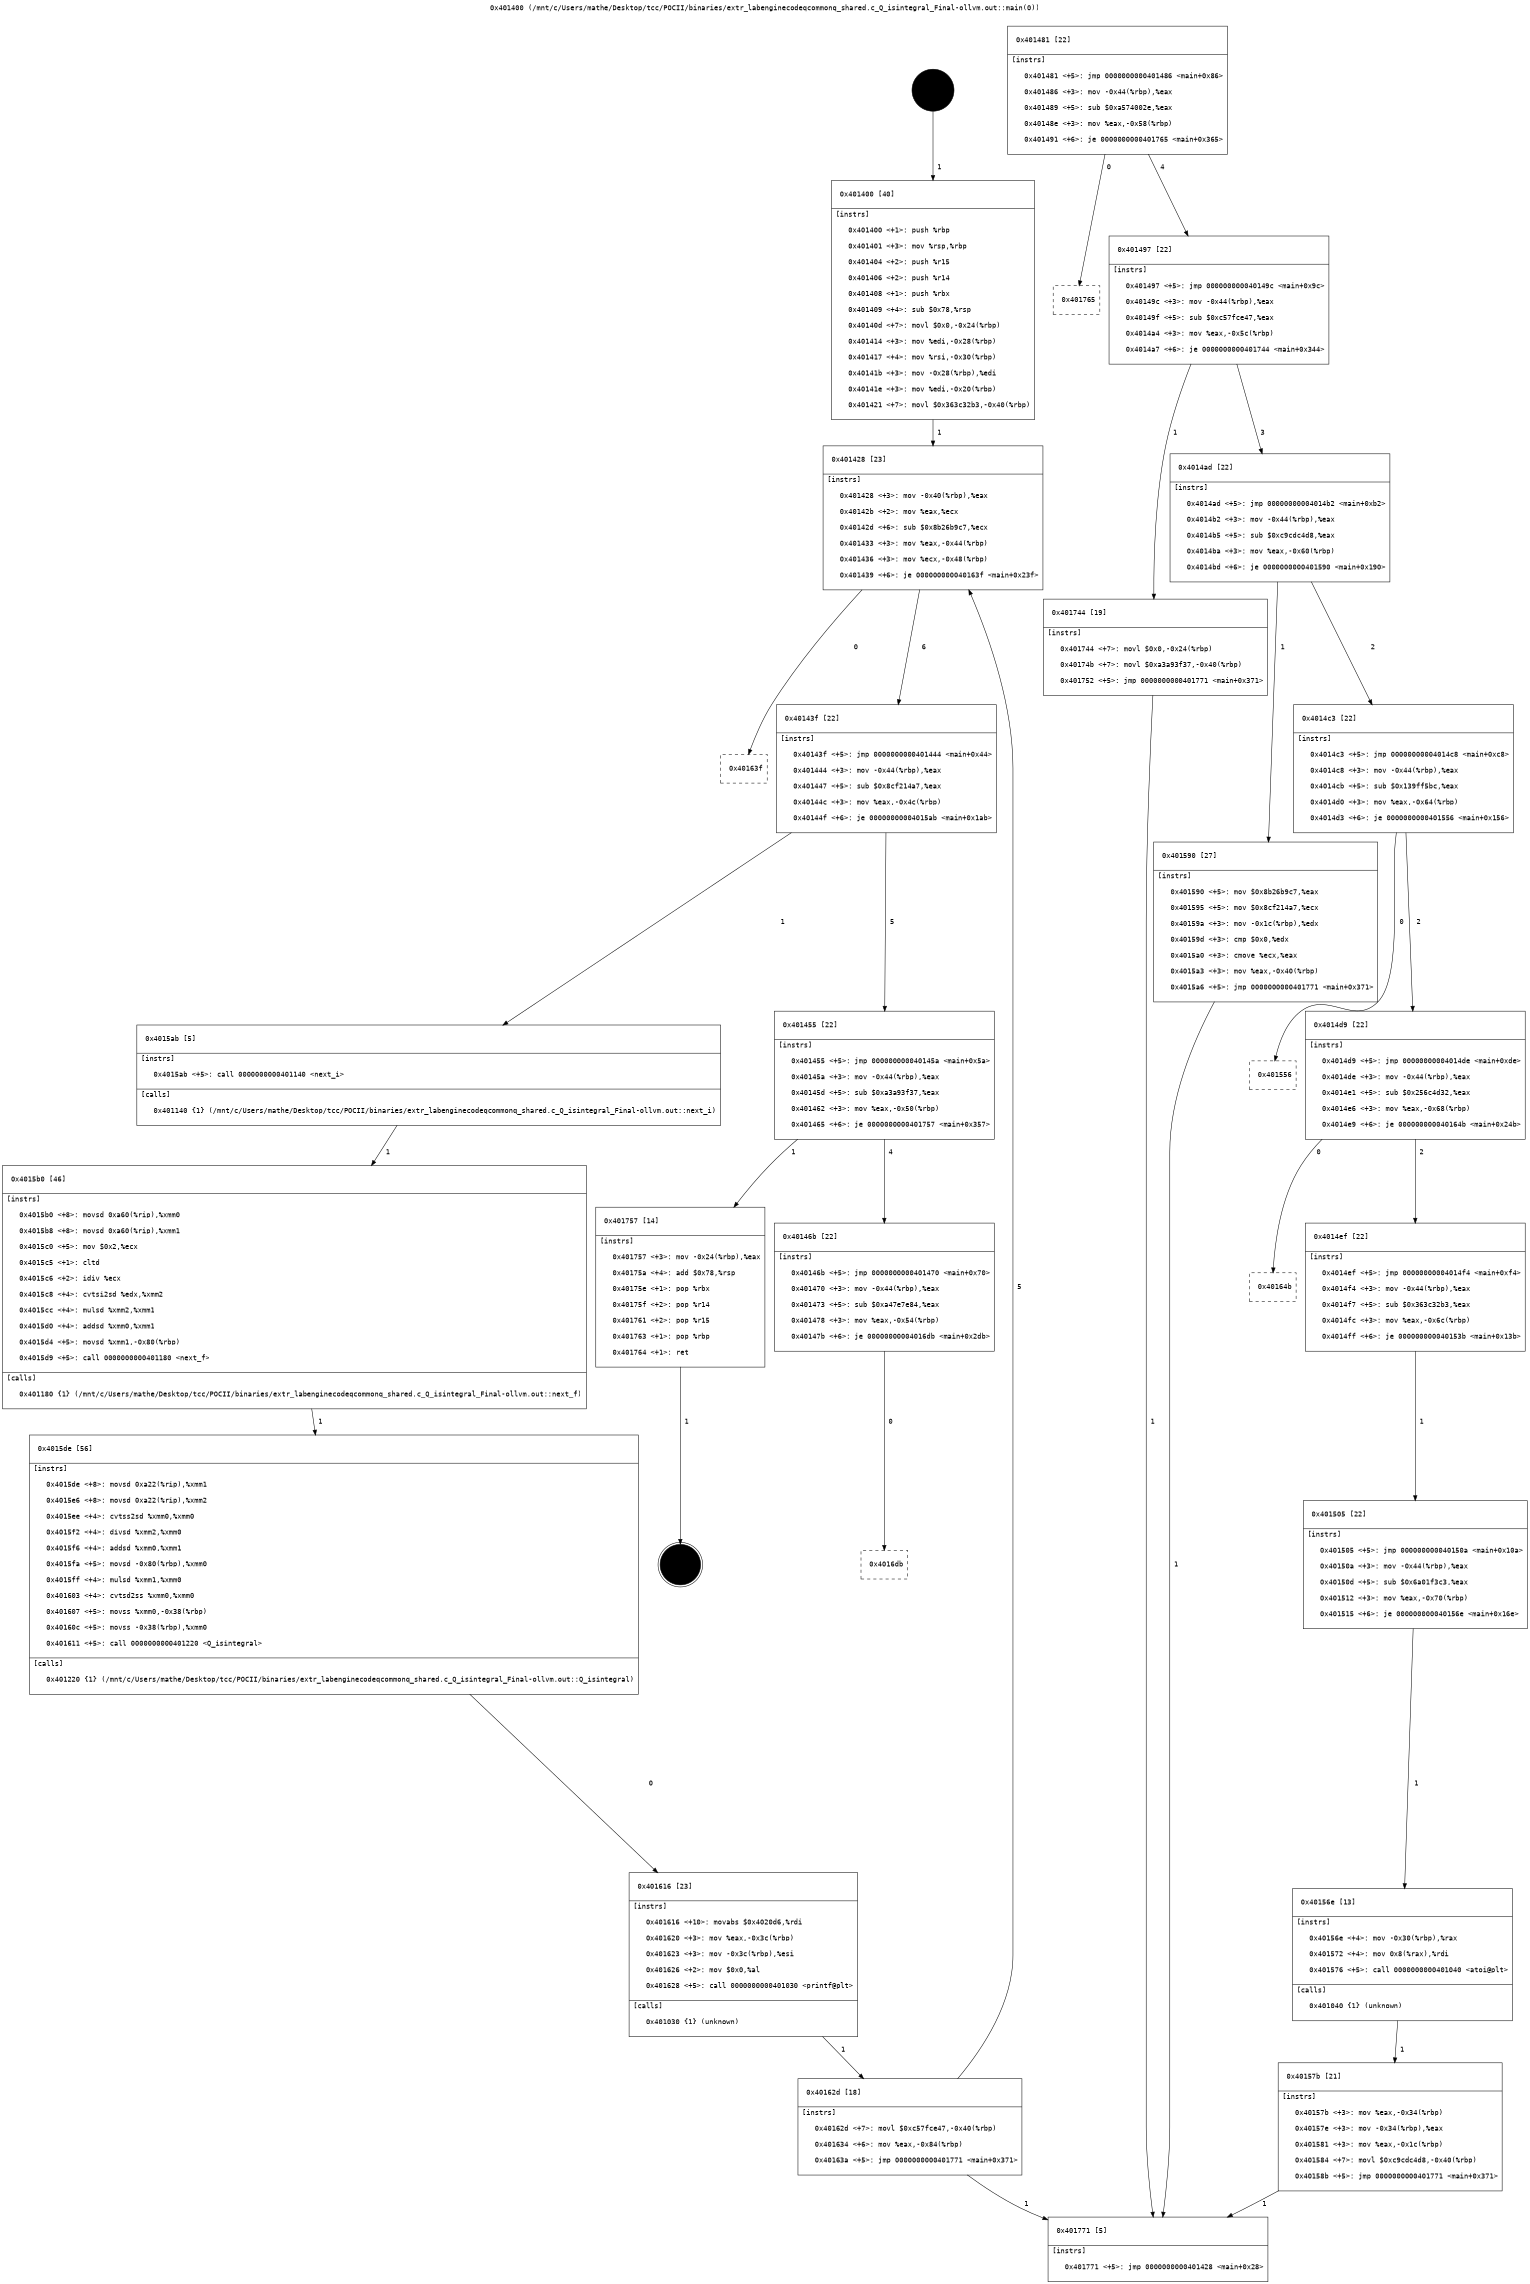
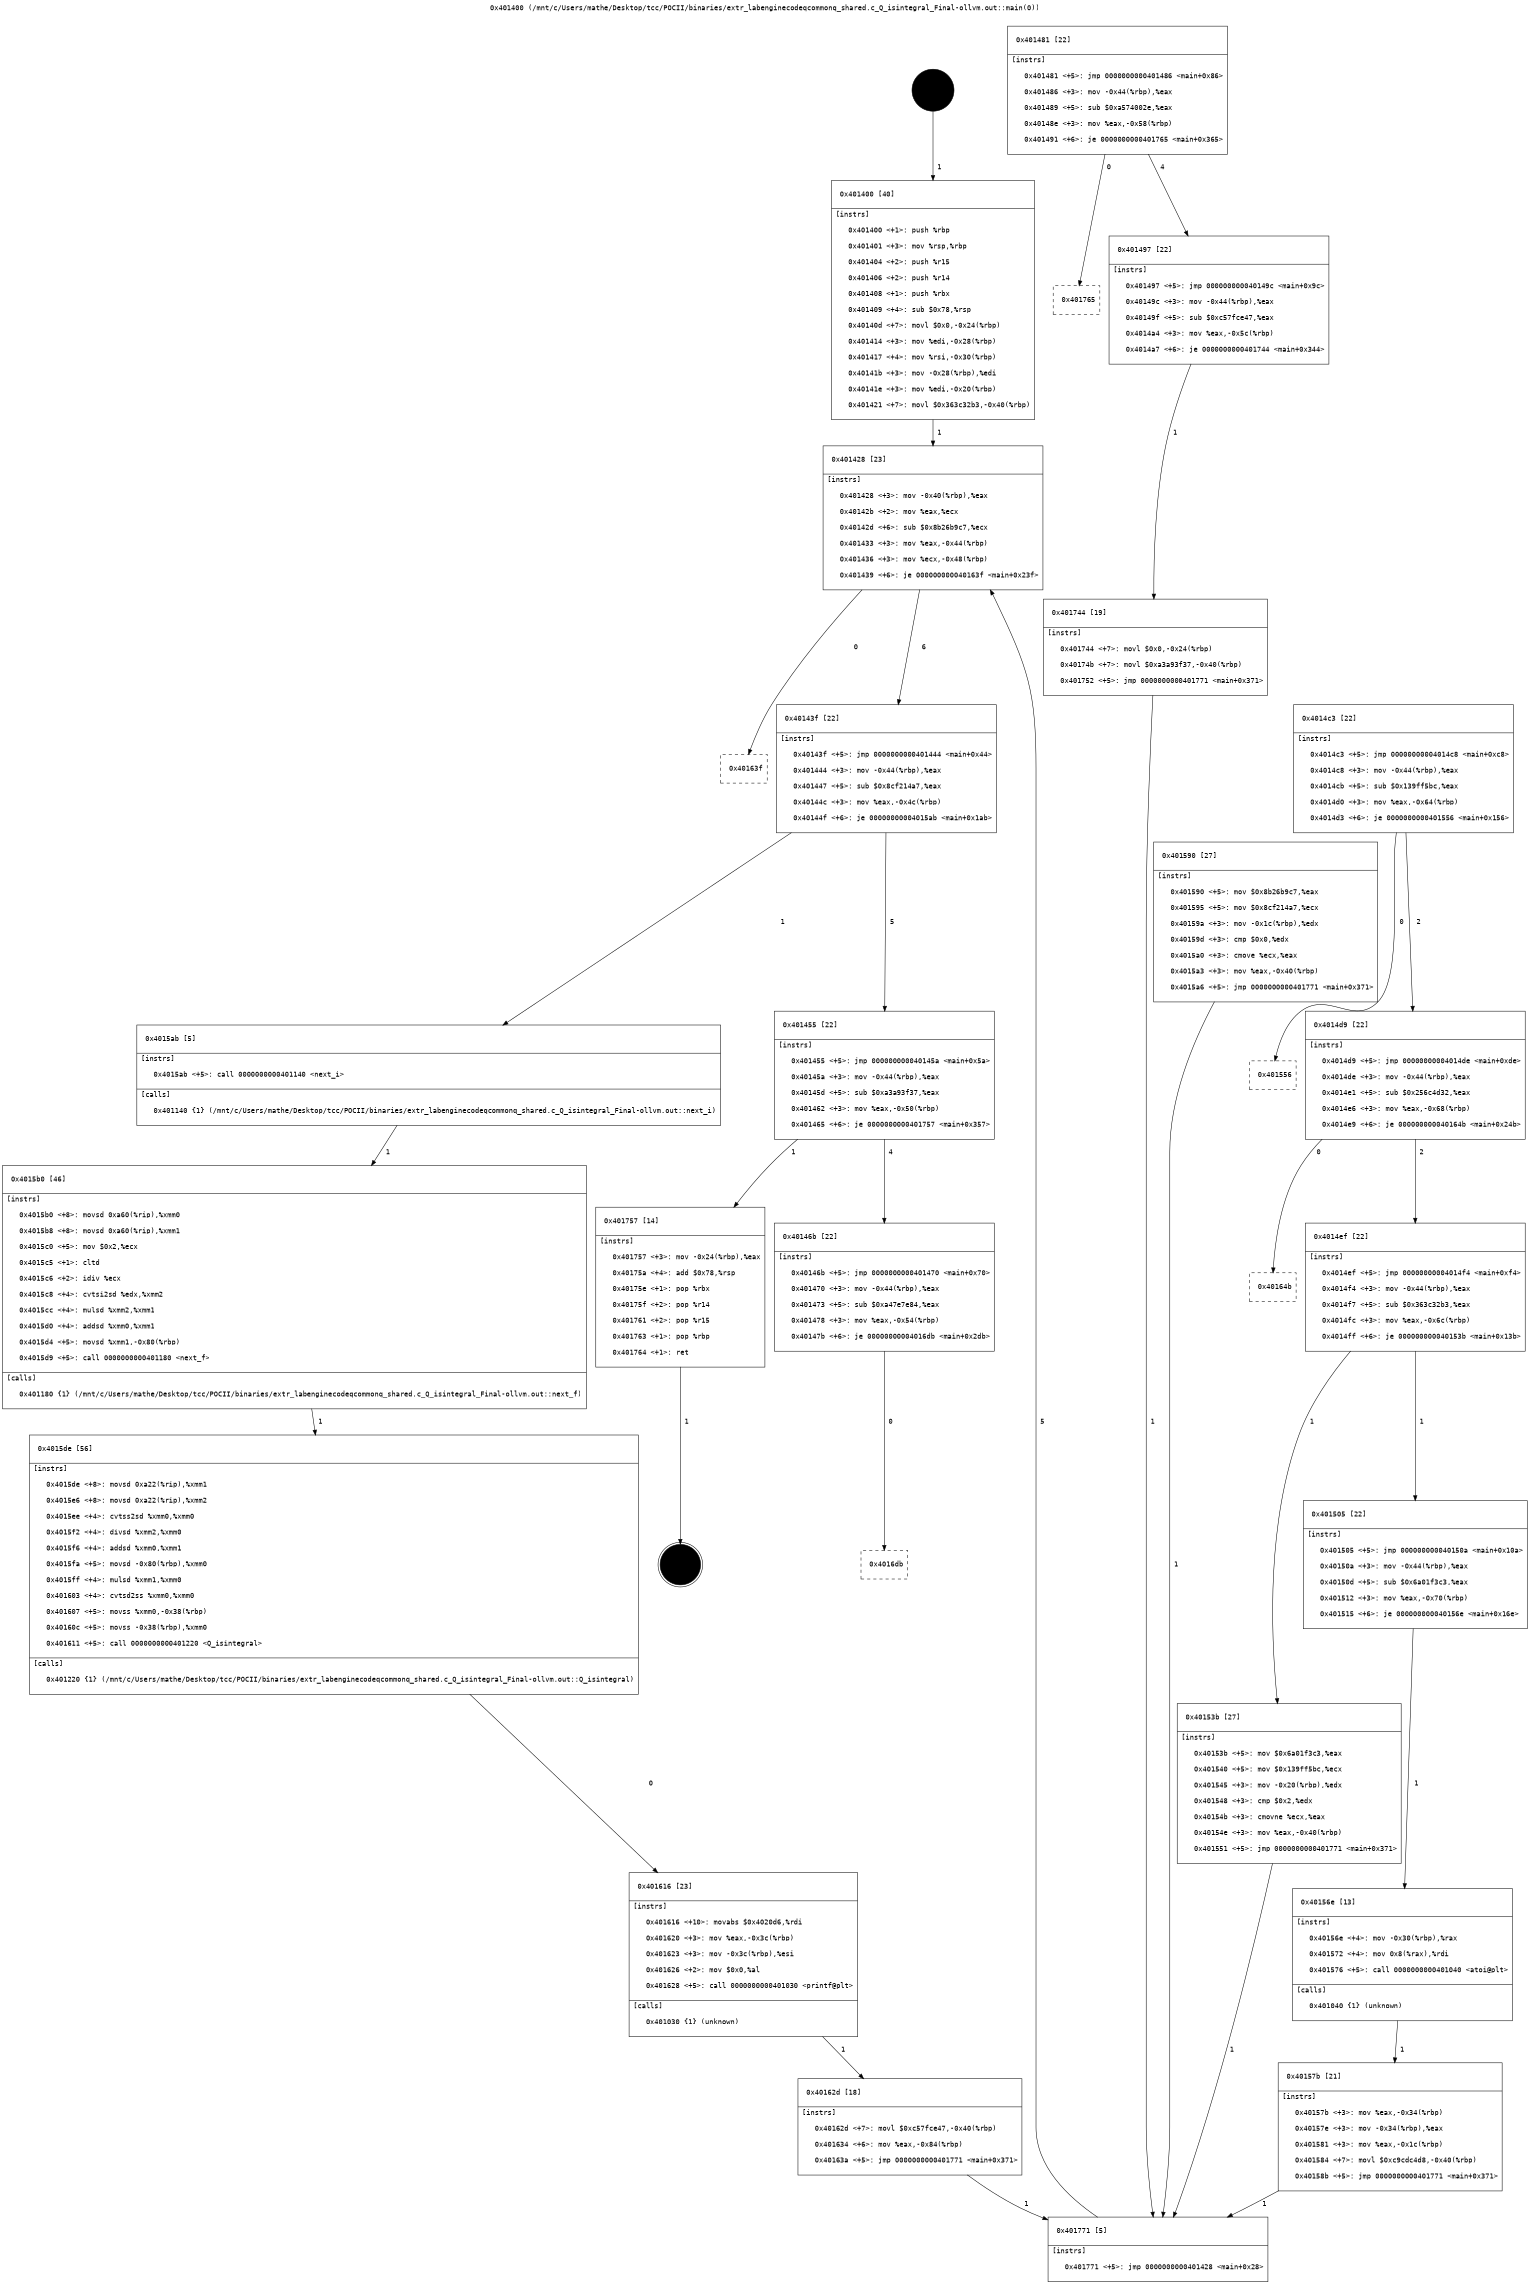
node "0x4014ad [22]": removed
edge "0x40162d [18]" -> "0x401428 [23]": now "0x401771 [5]" -> "0x401428 [23]"
node "0x40153b [27]": added
